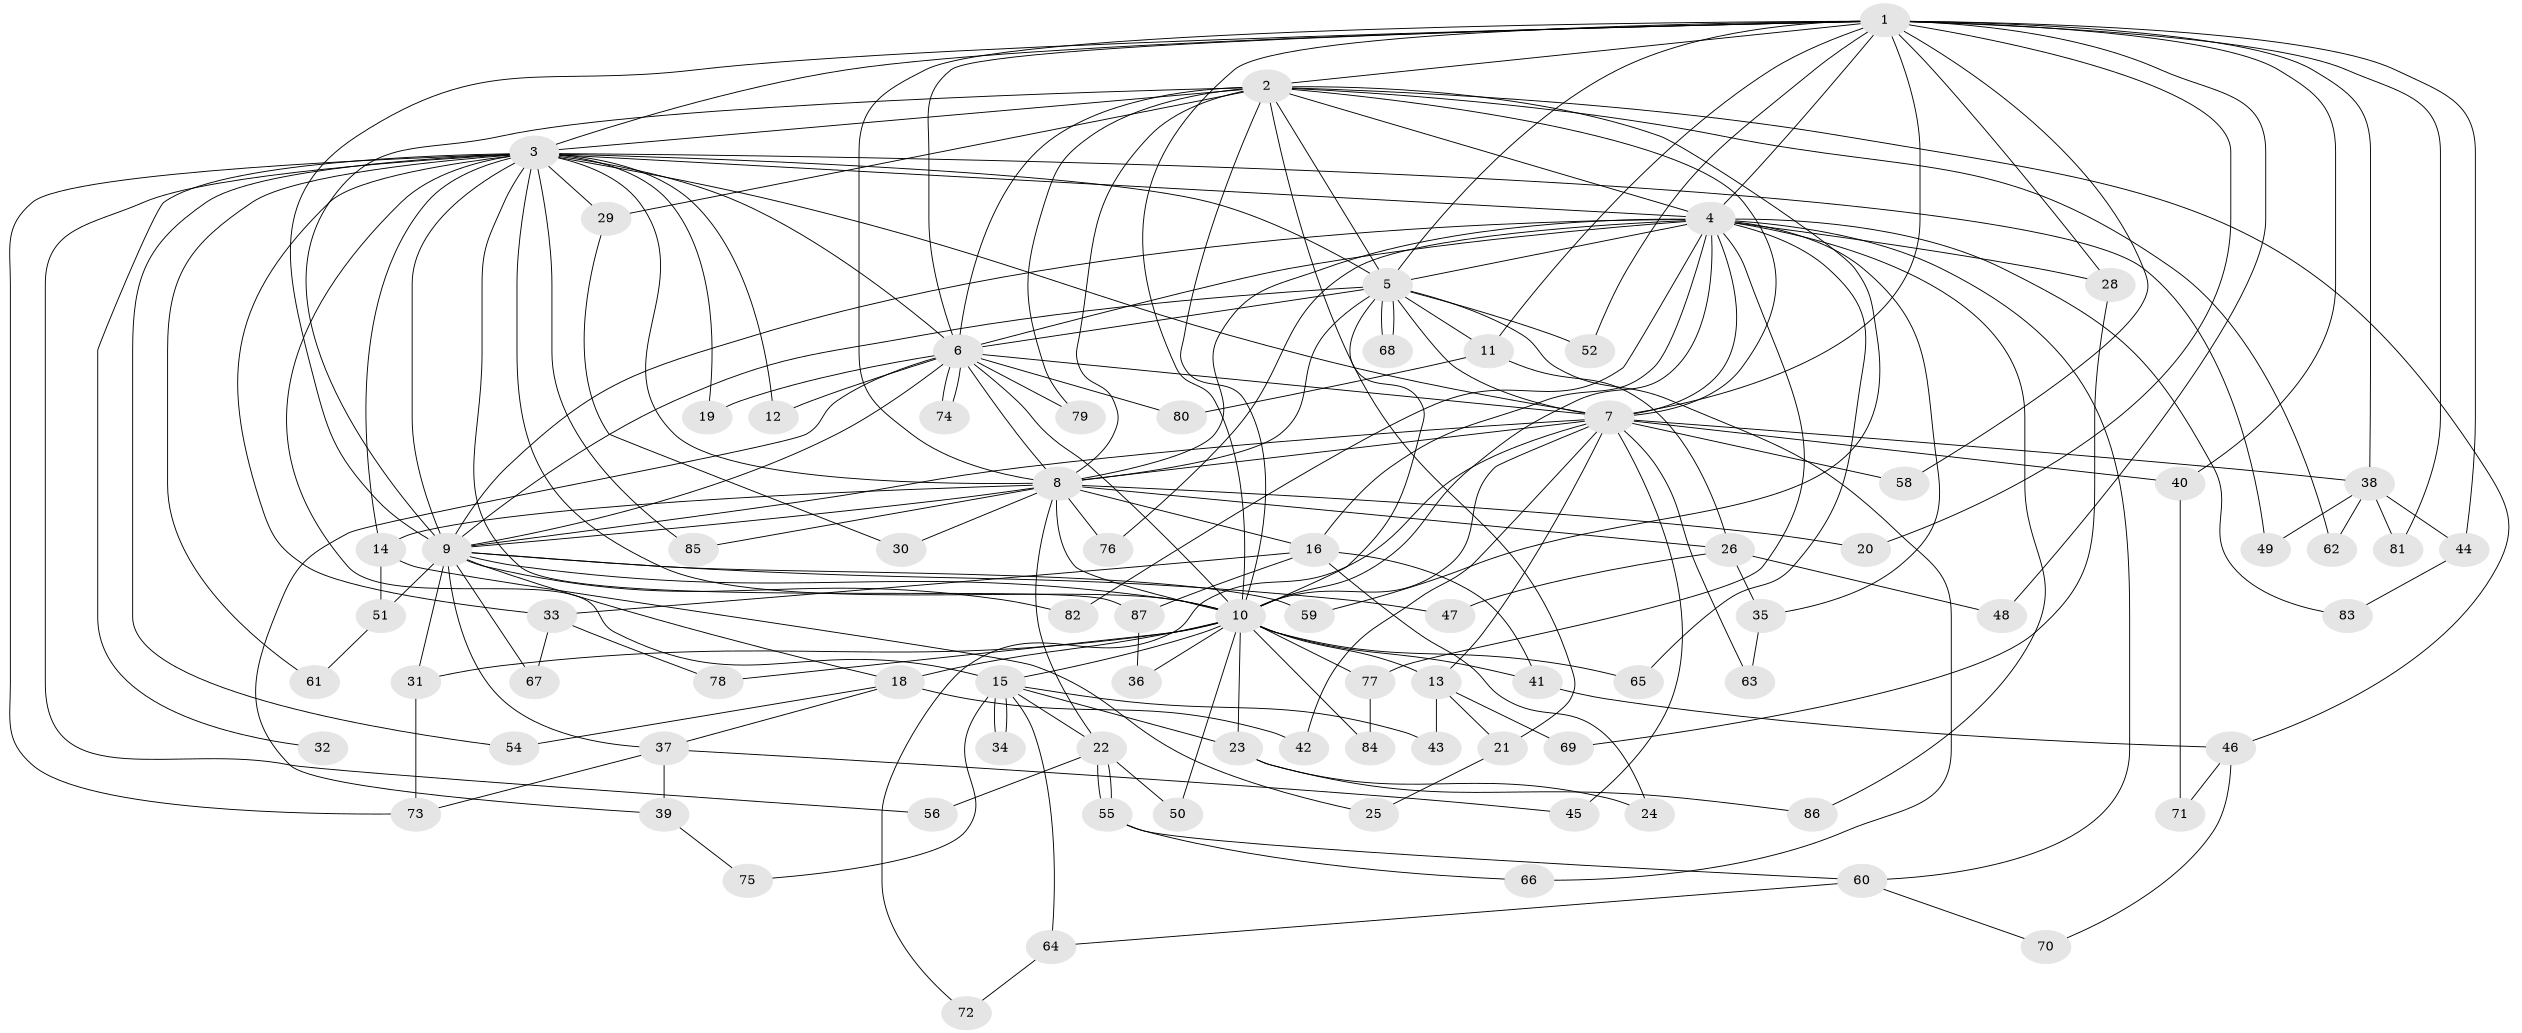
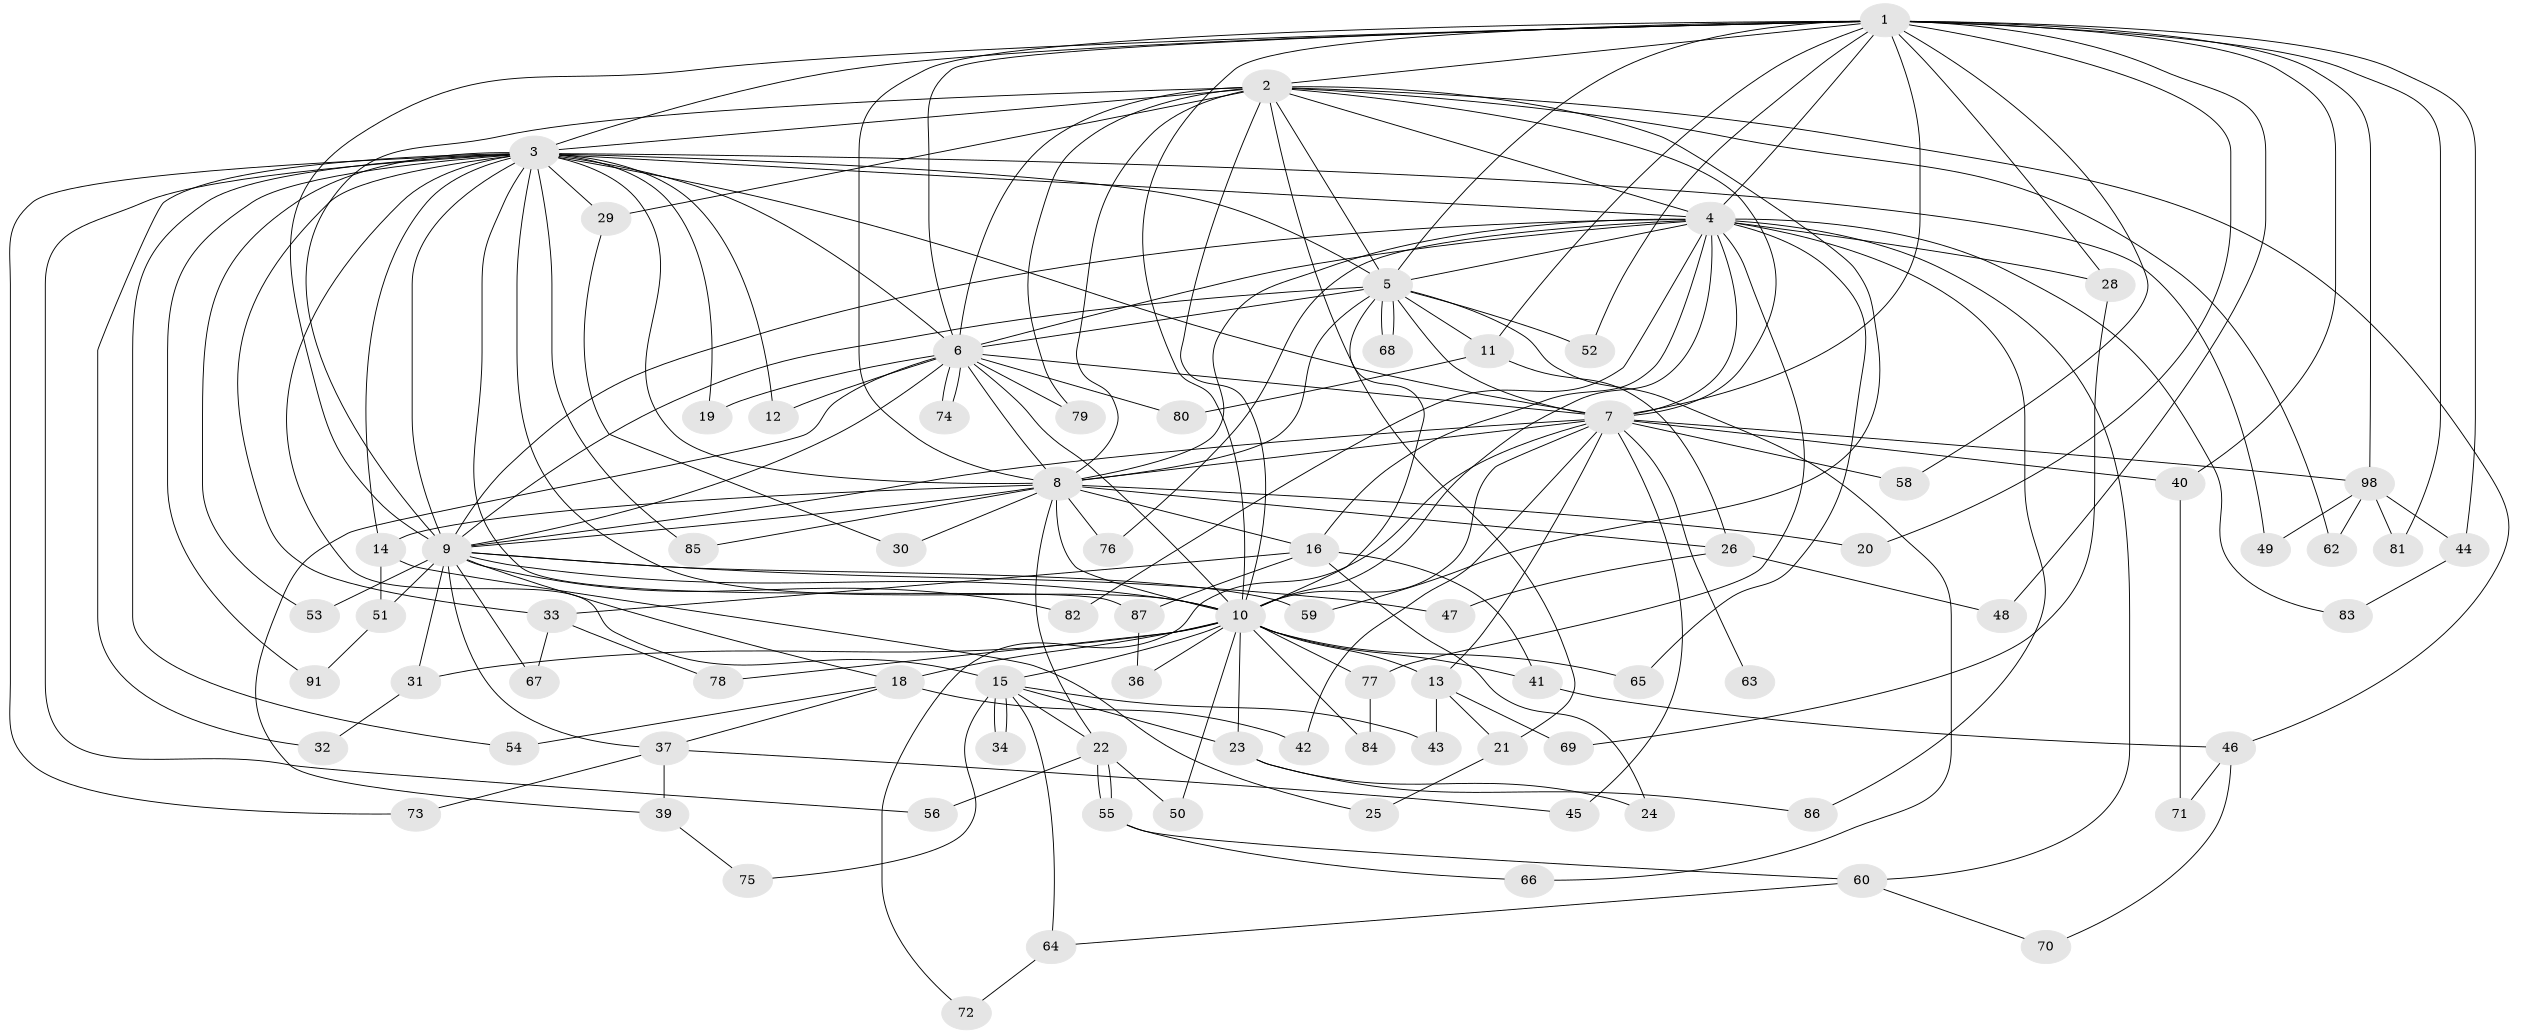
node "38": label "38" -> "98"
node "53": added
node "35": removed
node "61": label "61" -> "91"
edge "31" -- "73": now "31" -- "32"
